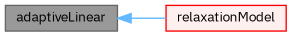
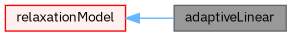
edge "relaxationModel" -> "adaptiveLinear": reversed
